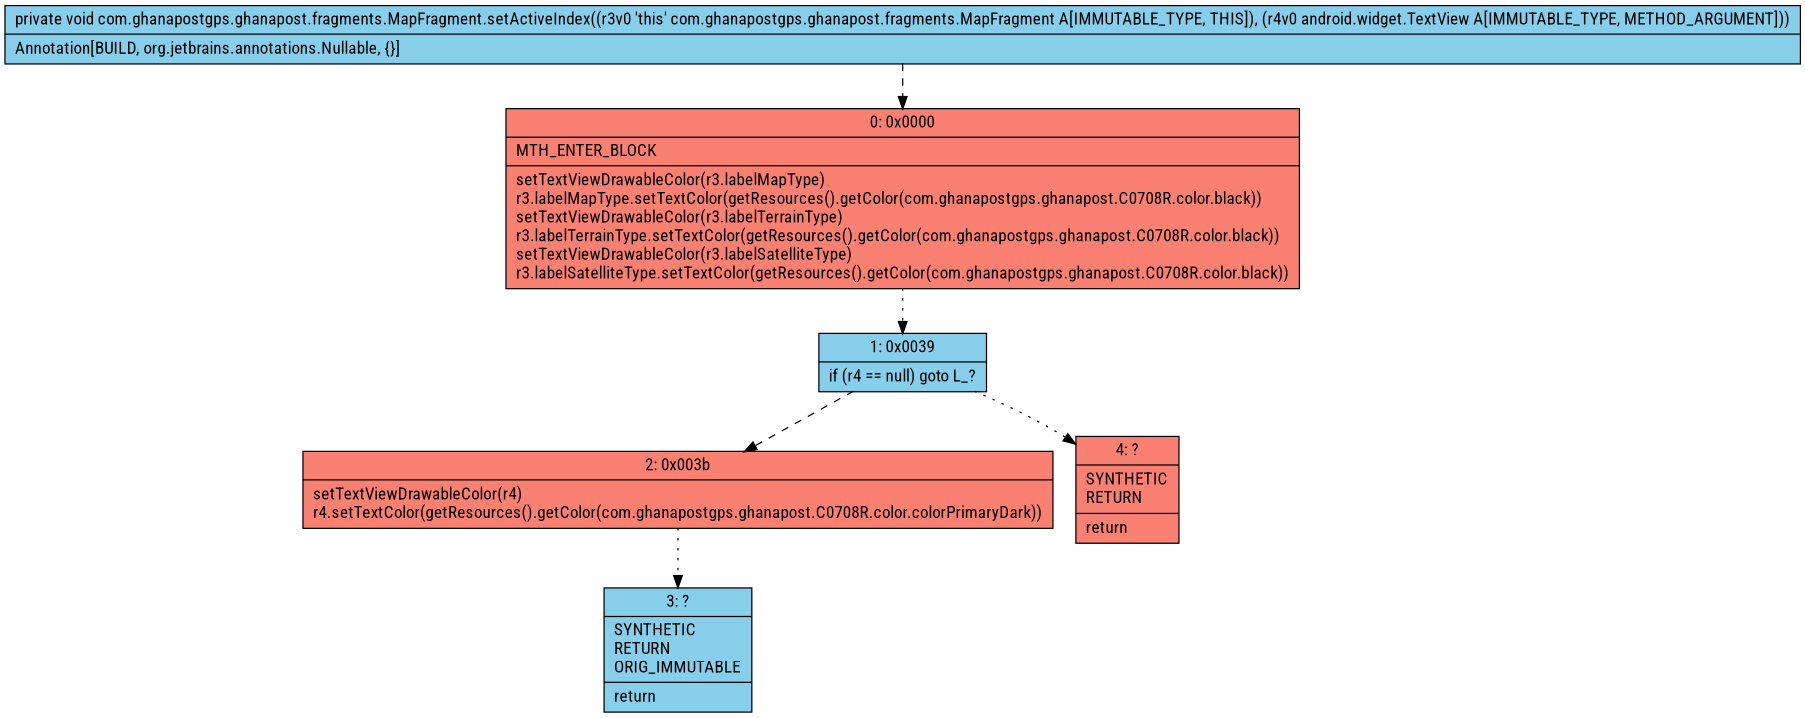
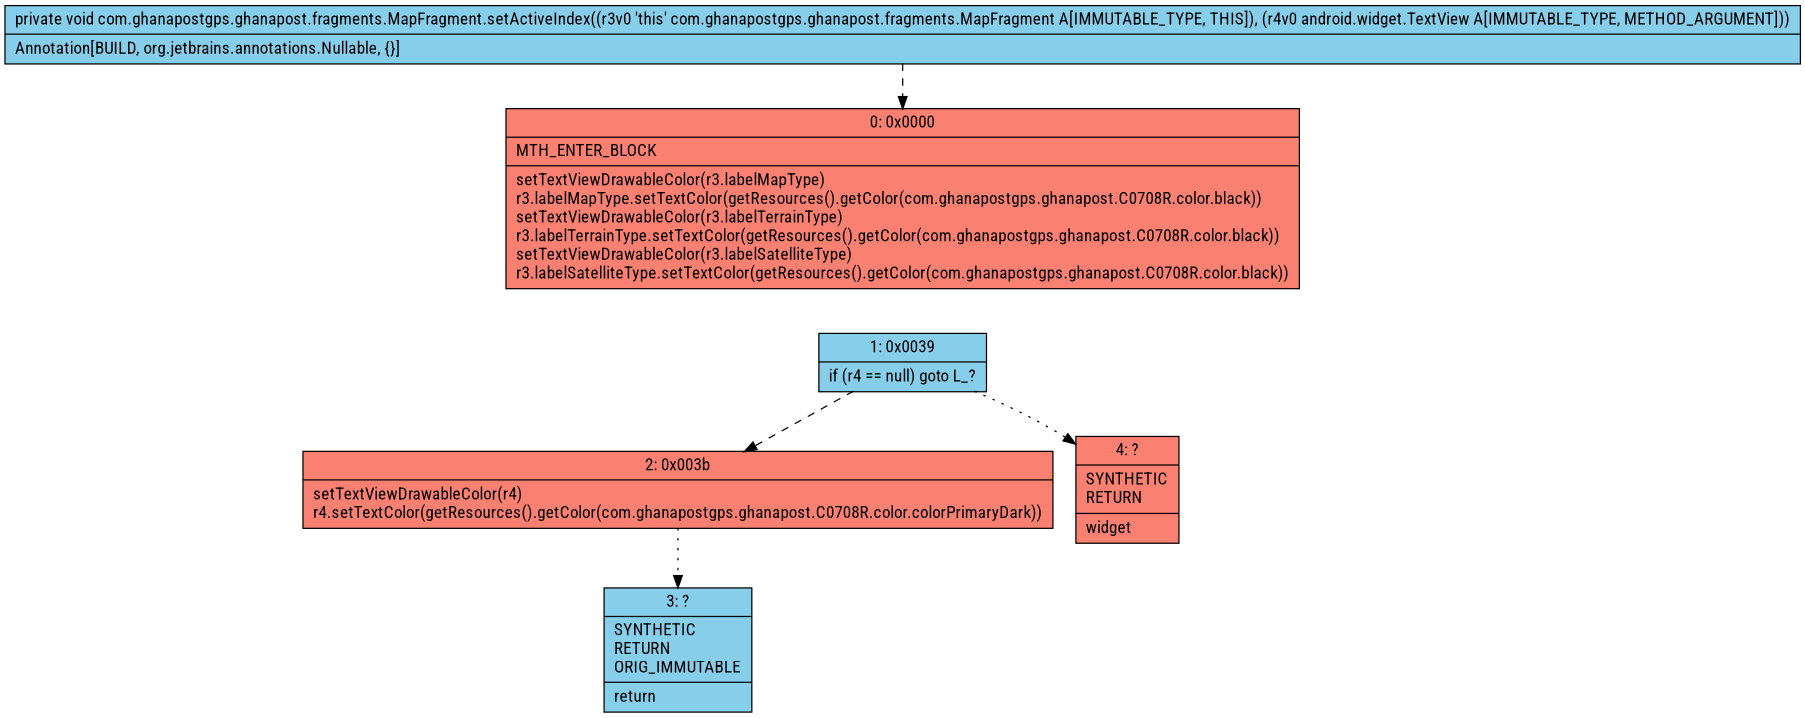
edge "0: 0x0000" -> "1: 0x0039": removed
node "4: ?": text "return" -> "widget"
